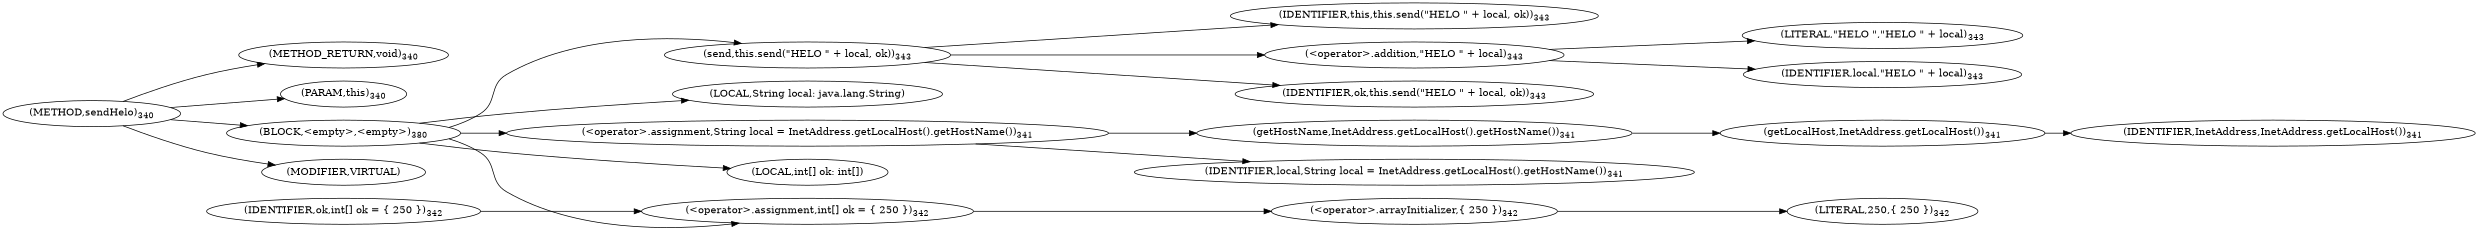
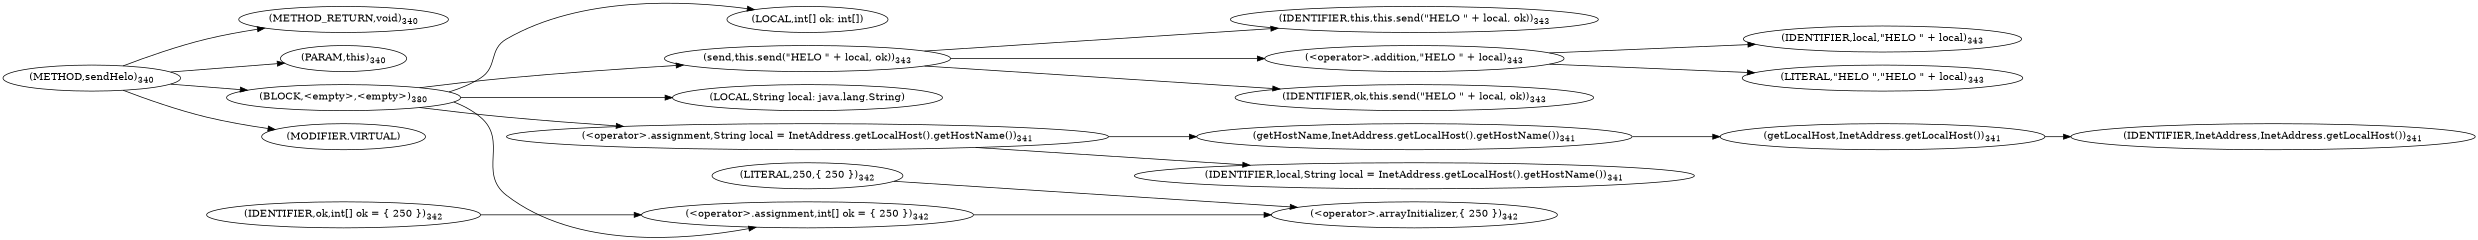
edge "(<operator>.arrayInitializer,{ 250 })" -> "(LITERAL,250,{ 250 })": reversed
